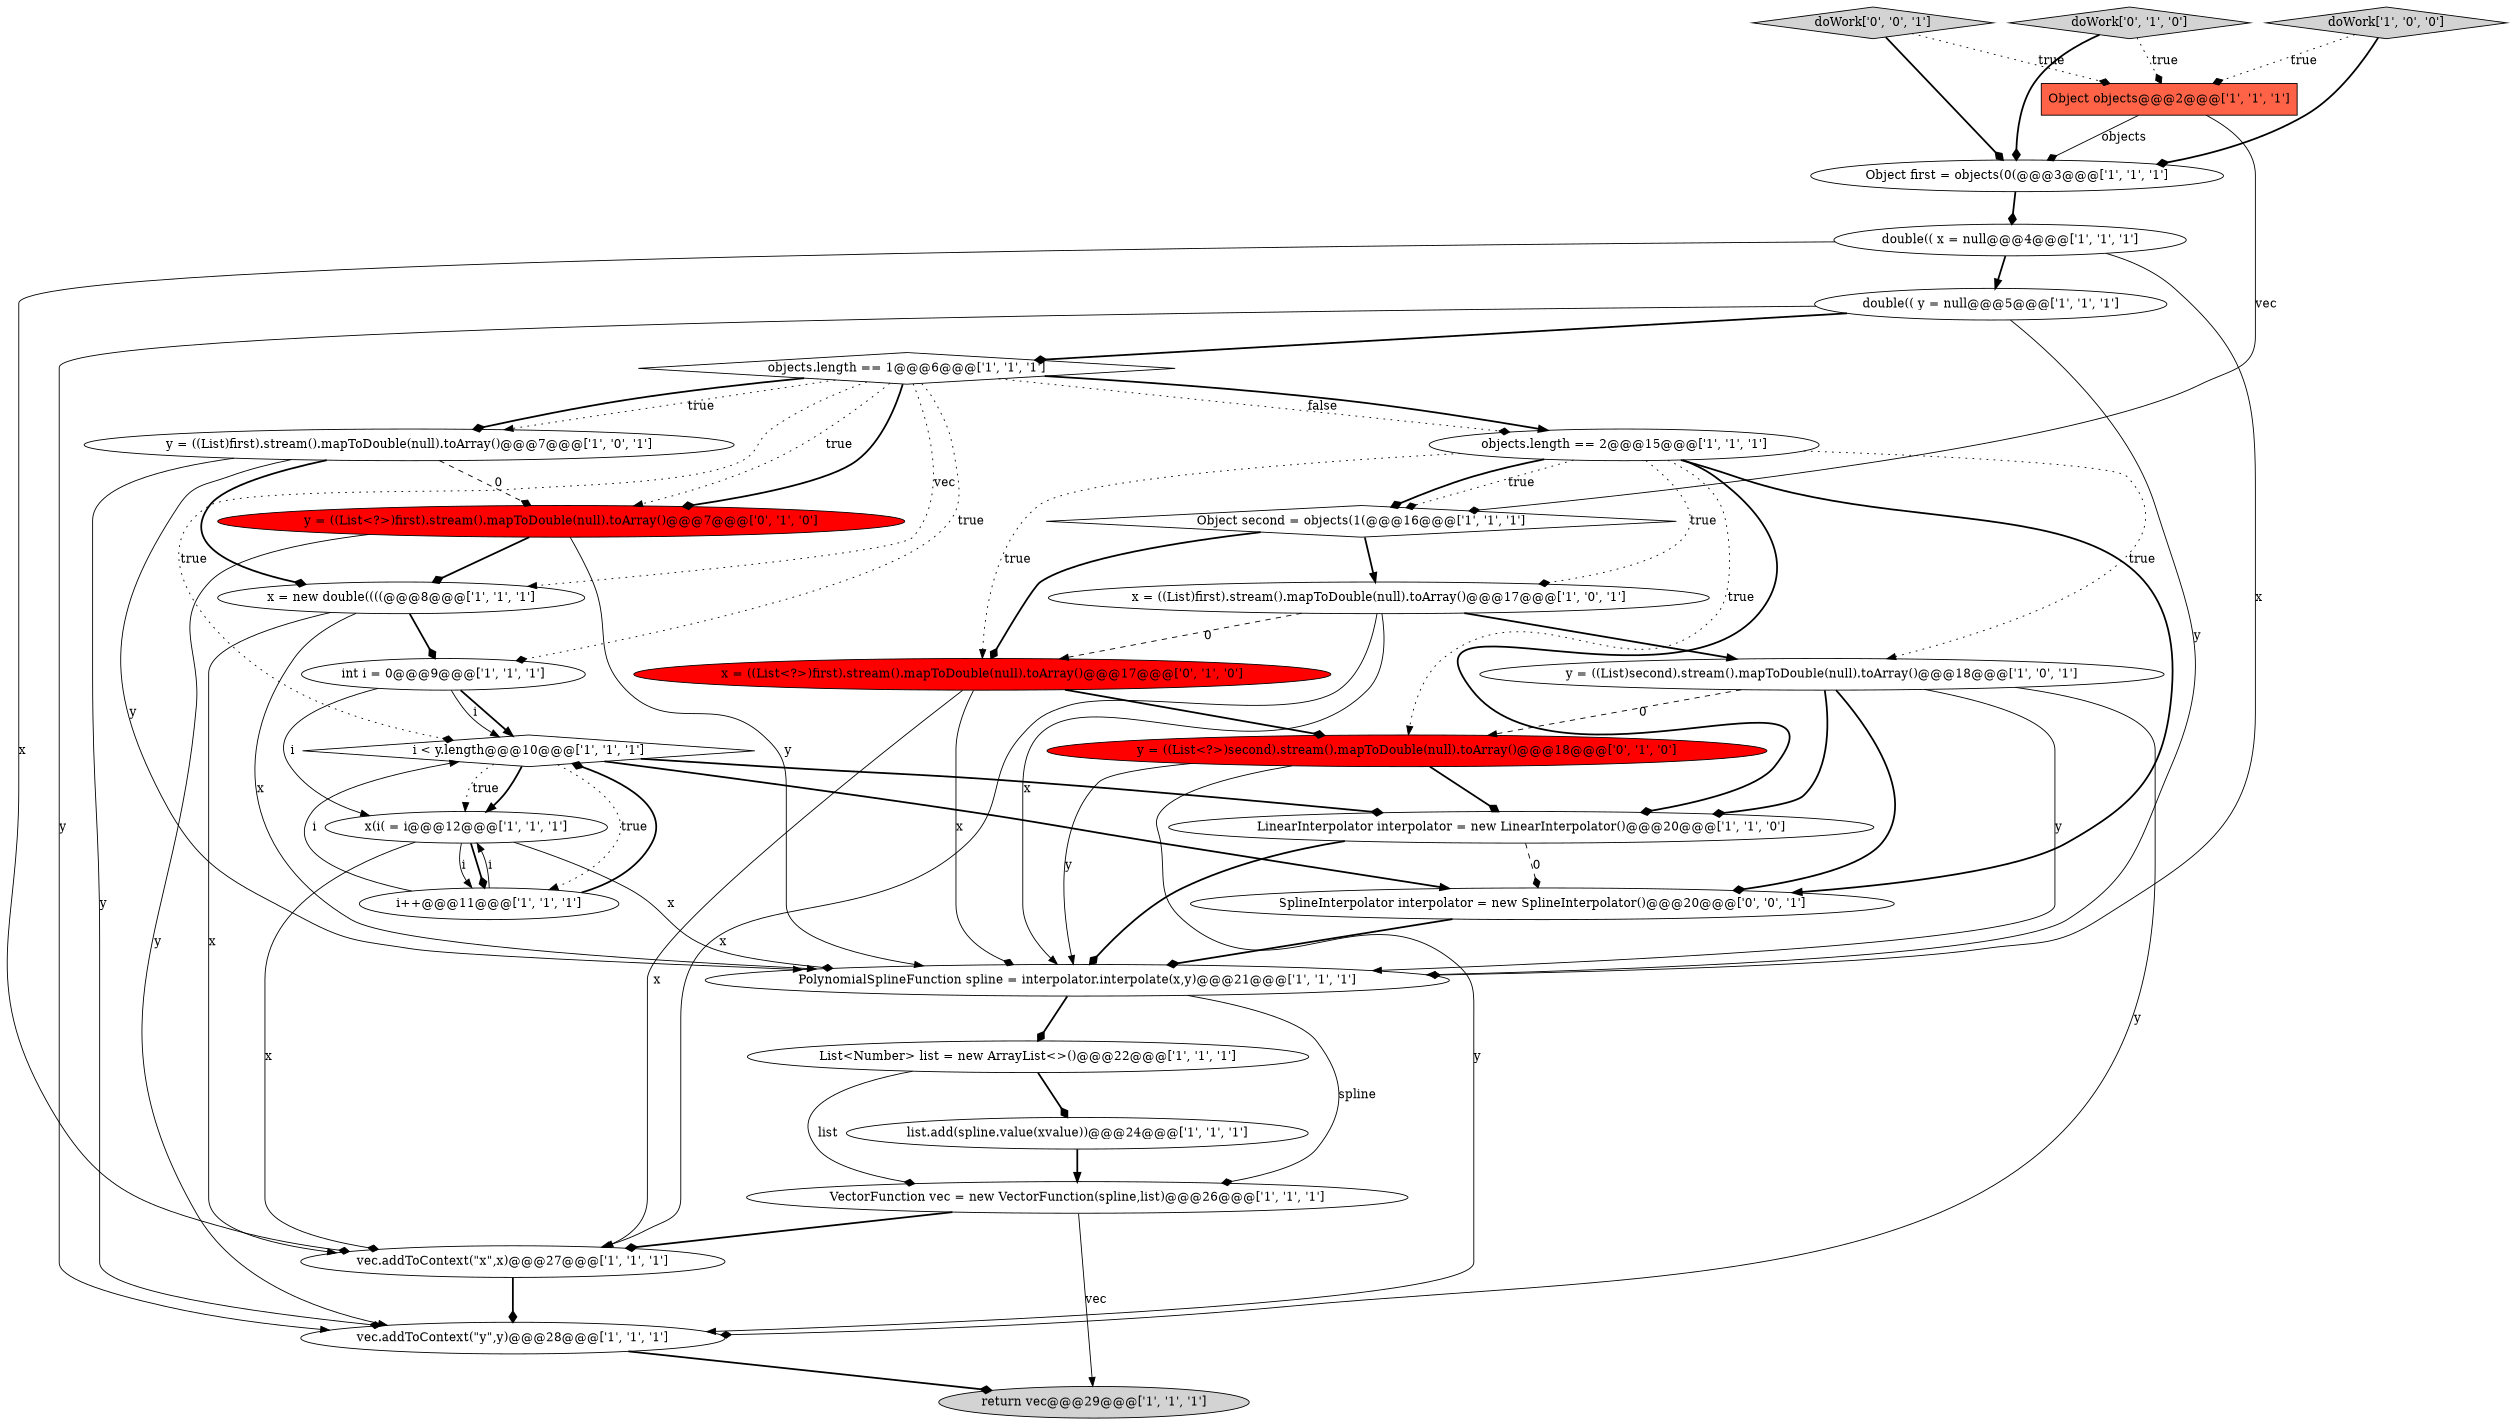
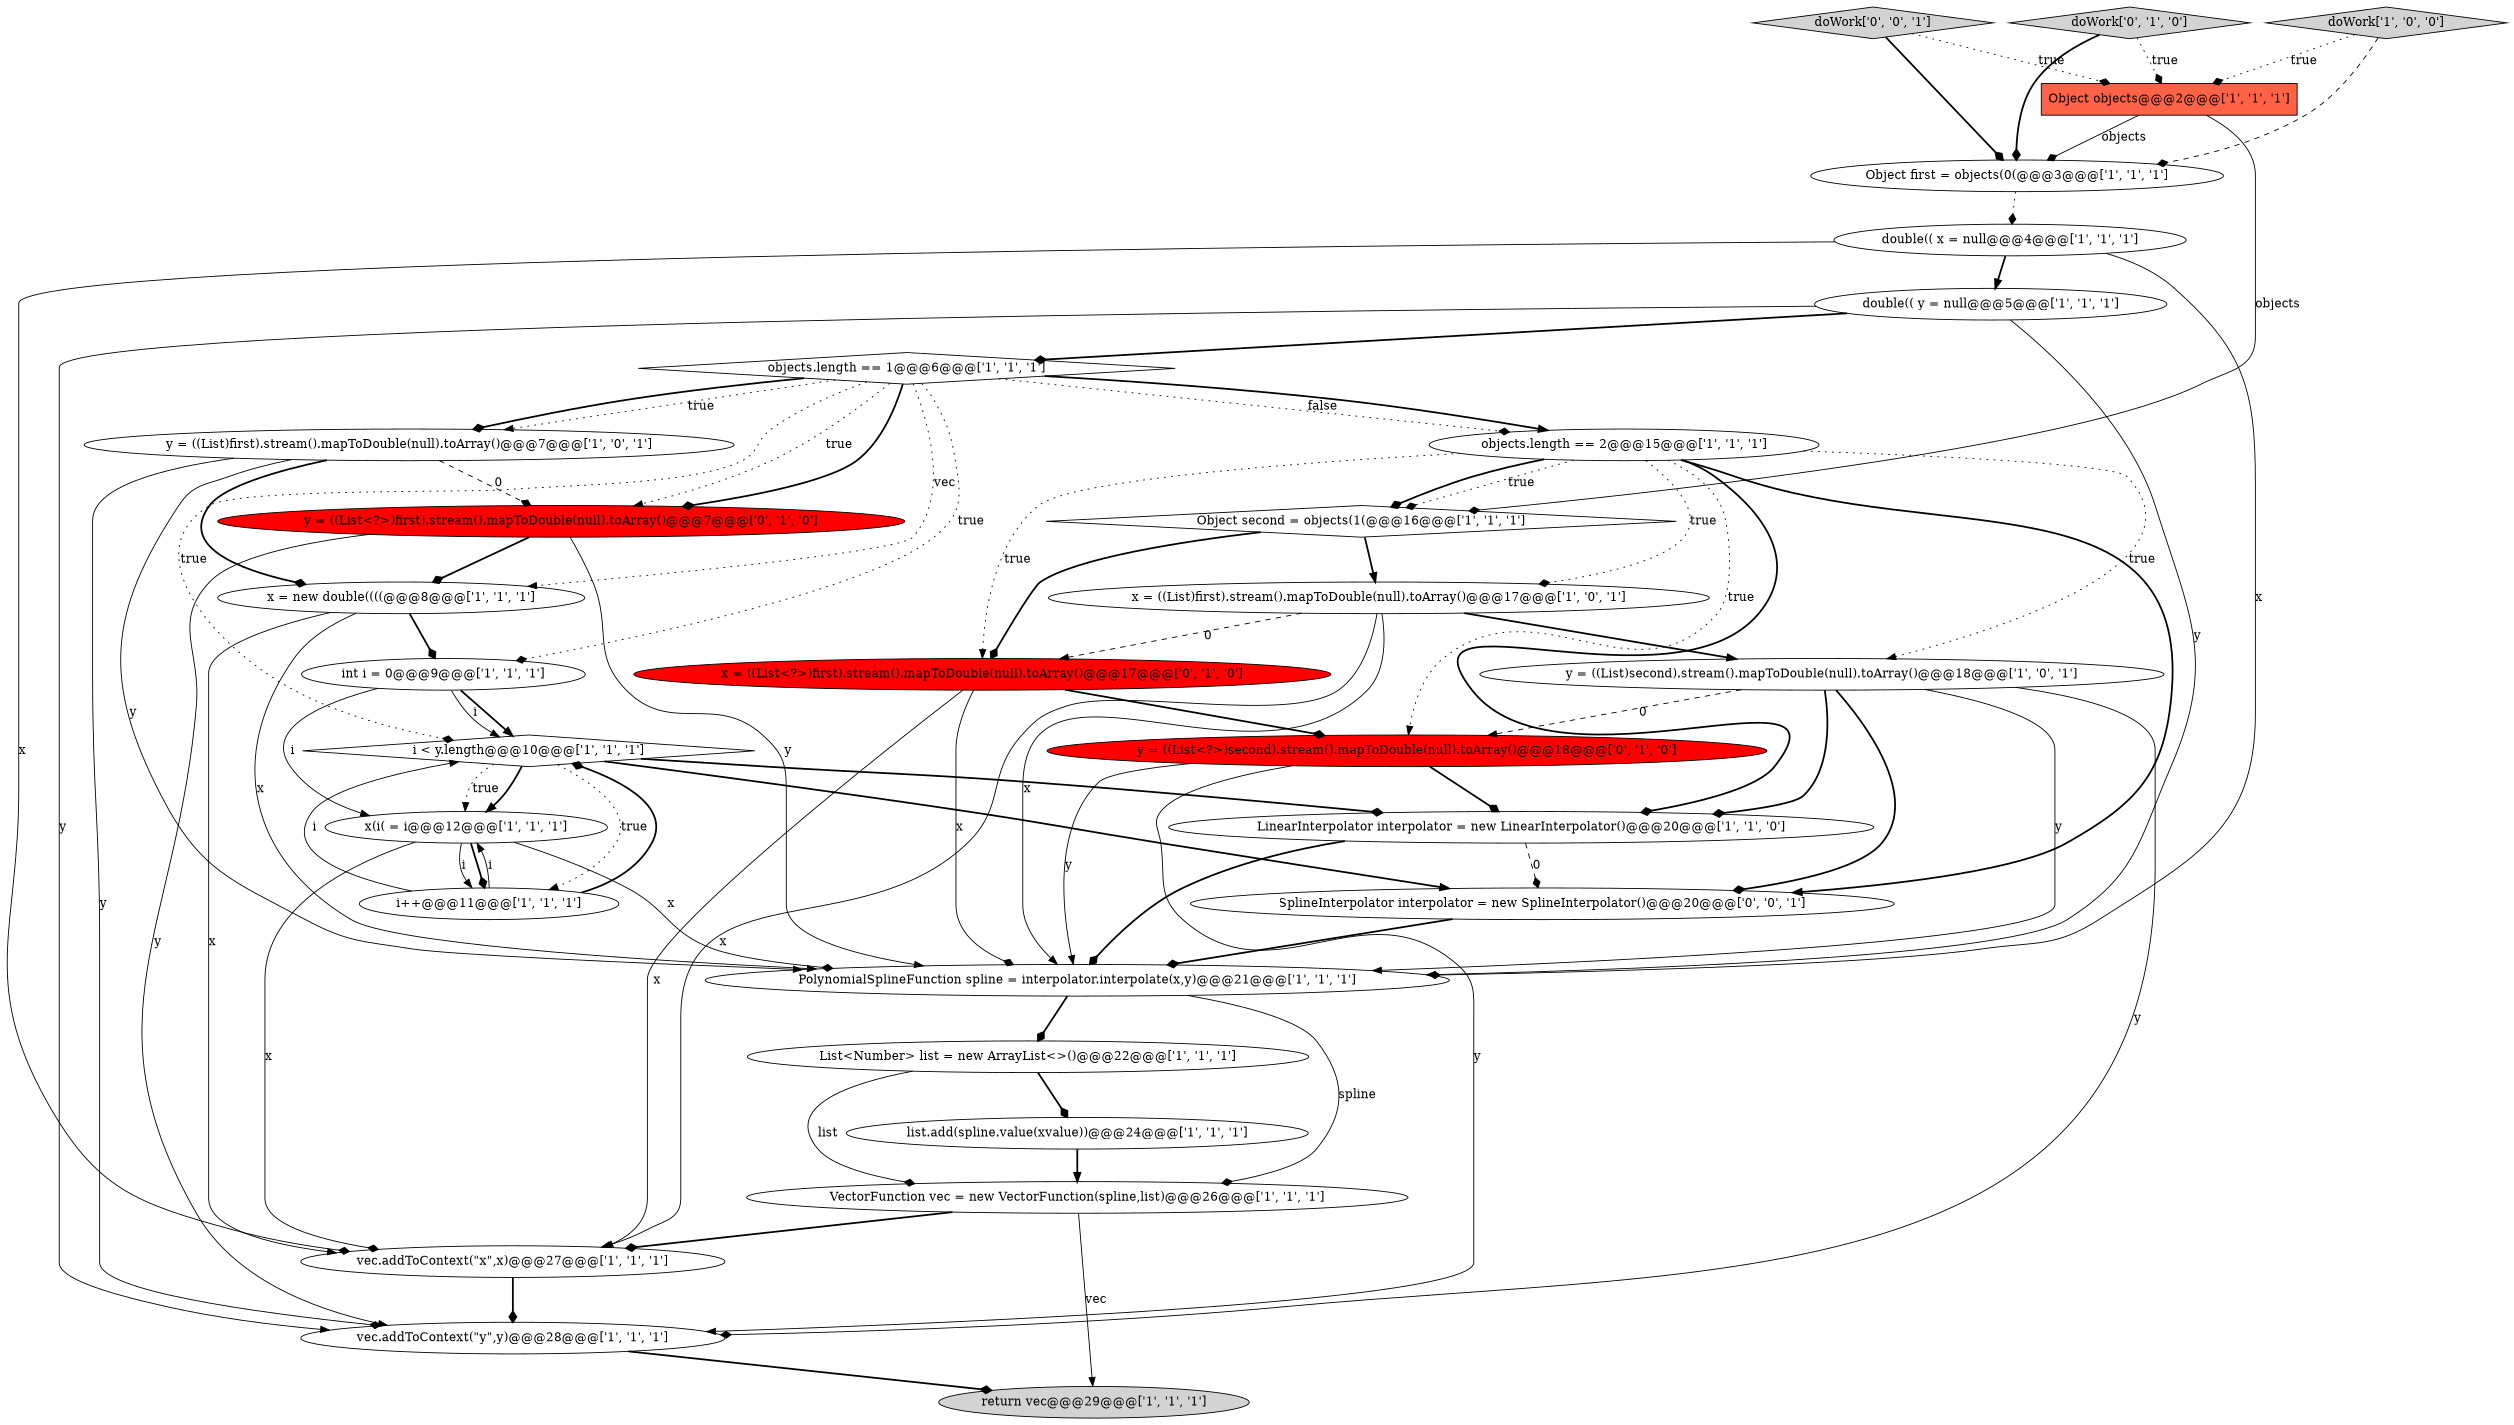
edge "doWork['1', '0', '0']" -> "Object first = objects(0(@@@3@@@['1', '1', '1']": style bold -> dashed
edge "Object first = objects(0(@@@3@@@['1', '1', '1']" -> "double(( x = null@@@4@@@['1', '1', '1']": style bold -> dotted
edge "Object objects@@@2@@@['1', '1', '1']" -> "Object second = objects(1(@@@16@@@['1', '1', '1']": label "vec" -> "objects"
